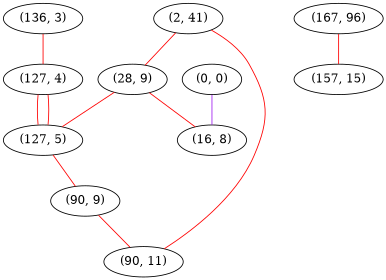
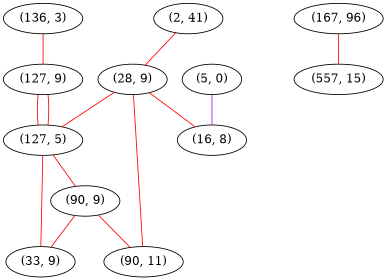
node "(127, 4)": label "(127, 4)" -> "(127, 9)"
node "(0, 0)": label "(0, 0)" -> "(5, 0)"
node "(157, 15)": label "(157, 15)" -> "(557, 15)"
edge "(2, 41)" -- "(90, 11)": now "(28, 9)" -- "(90, 11)"
node "(33, 9)": added
